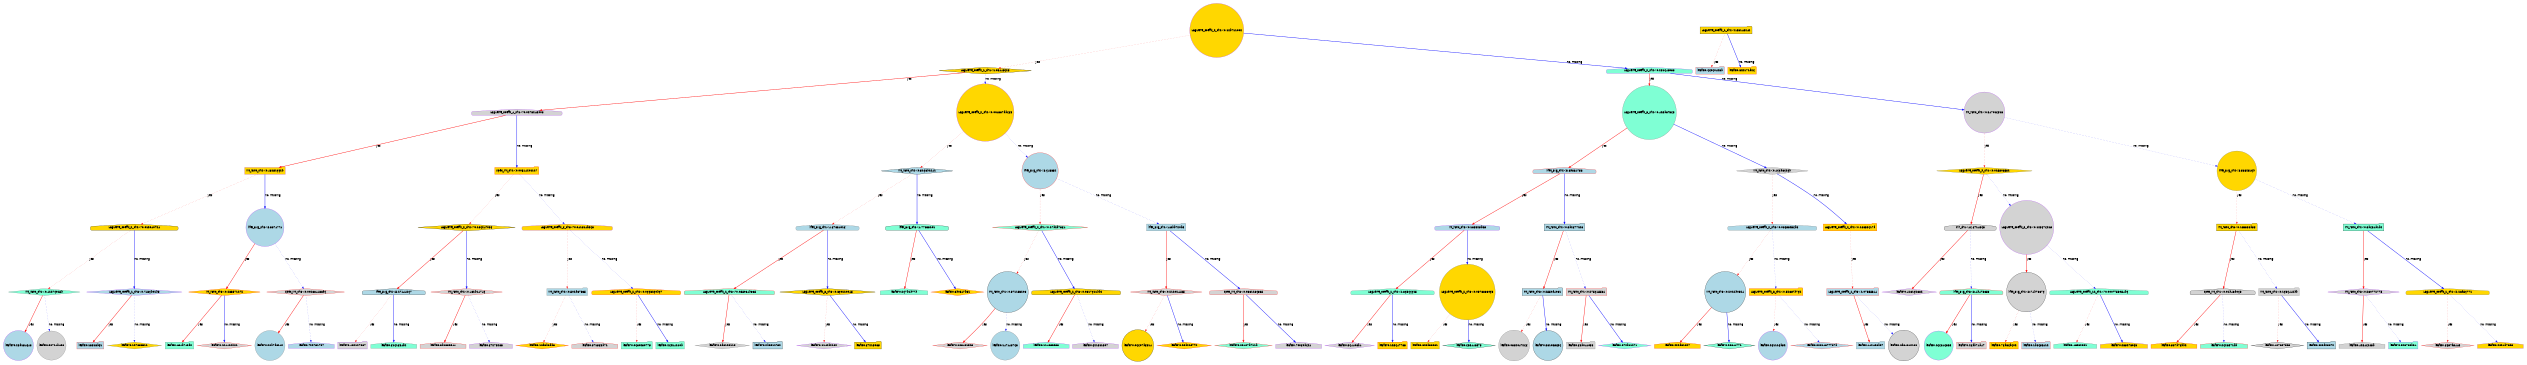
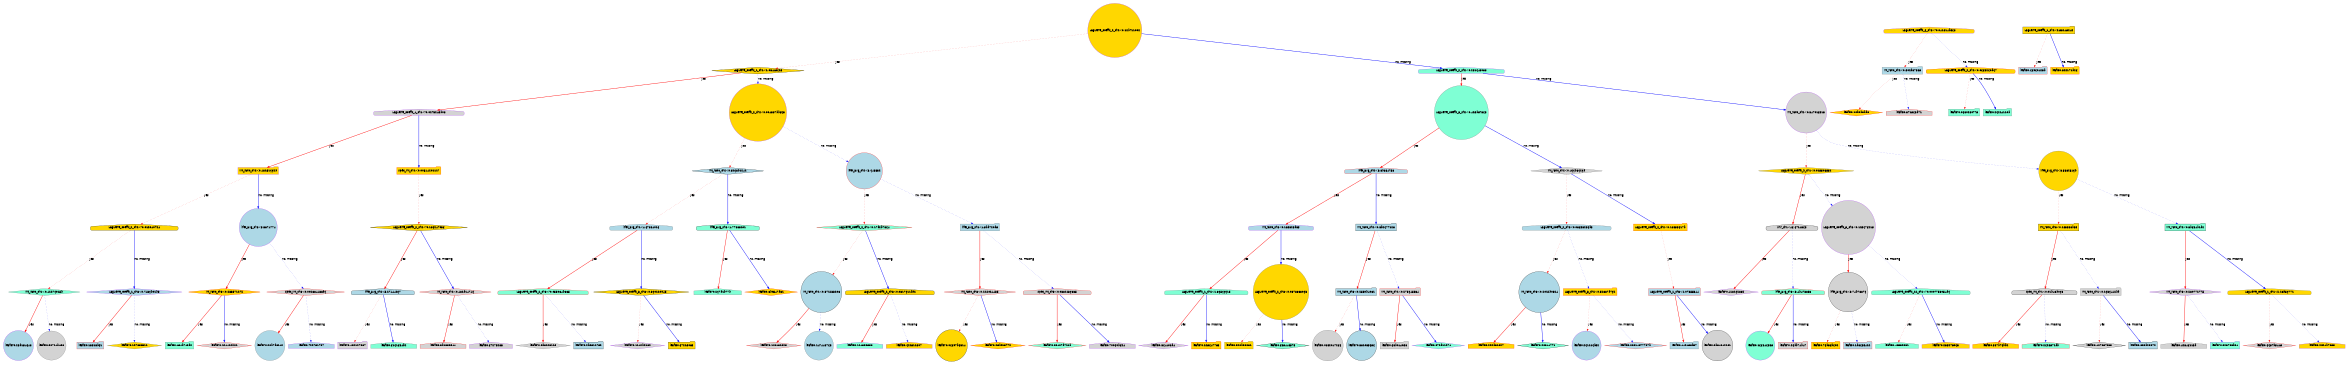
edge "spec_int_ch1<0.00544201117" -> "Laguerre_coeffs_6_ch3<-0.0418149568": removed, label "no, missing"
edge "lifet_avg_ch1<4.59972095" -> "spec_int_ch3<0.0381136835": style bold -> dotted
edge "Laguerre_coeffs_1_ch3<1.07355344" -> "leaf=0.0984842181": style dotted -> bold
node "leaf=0.621311307": fillcolor lightgrey -> gold
